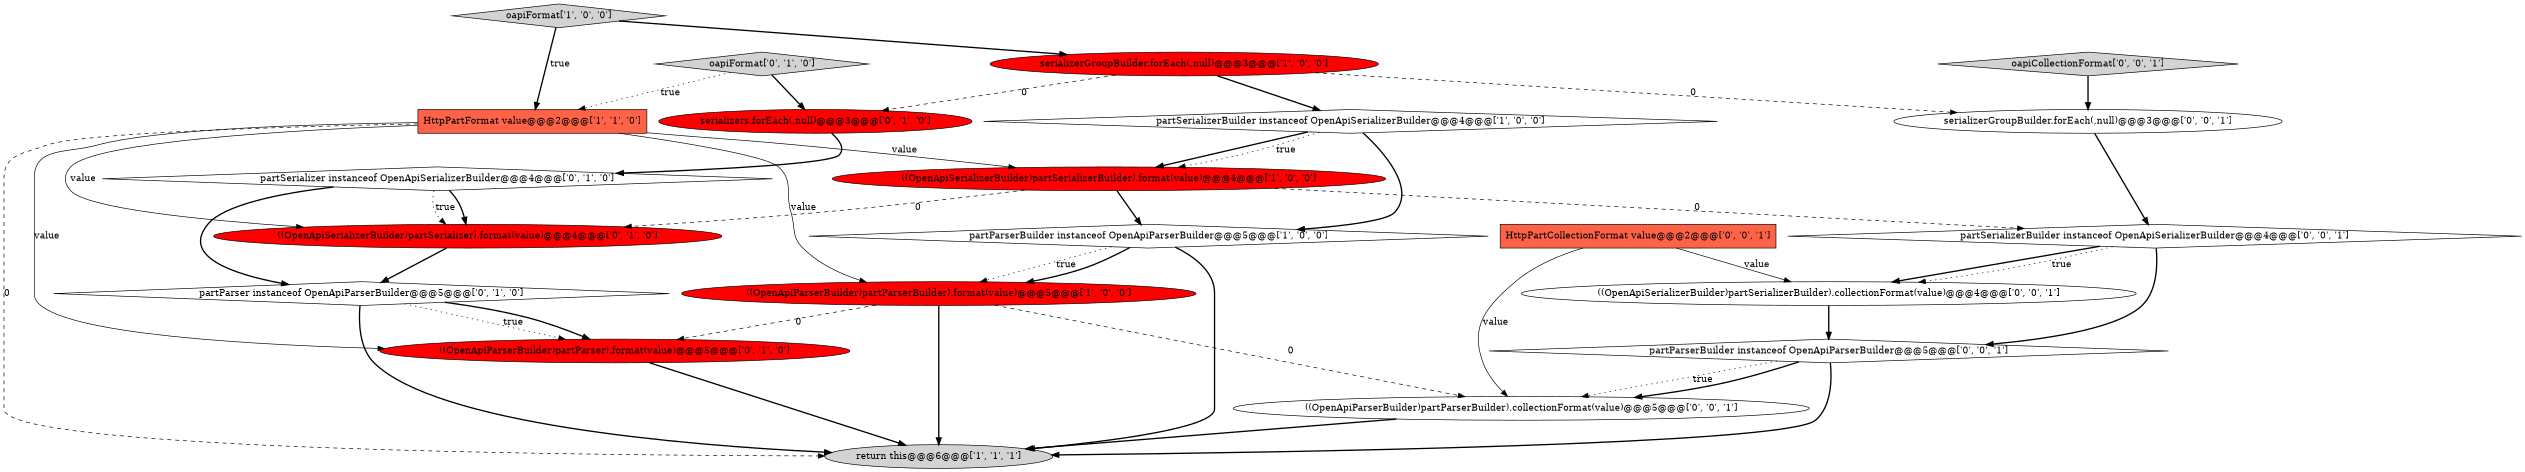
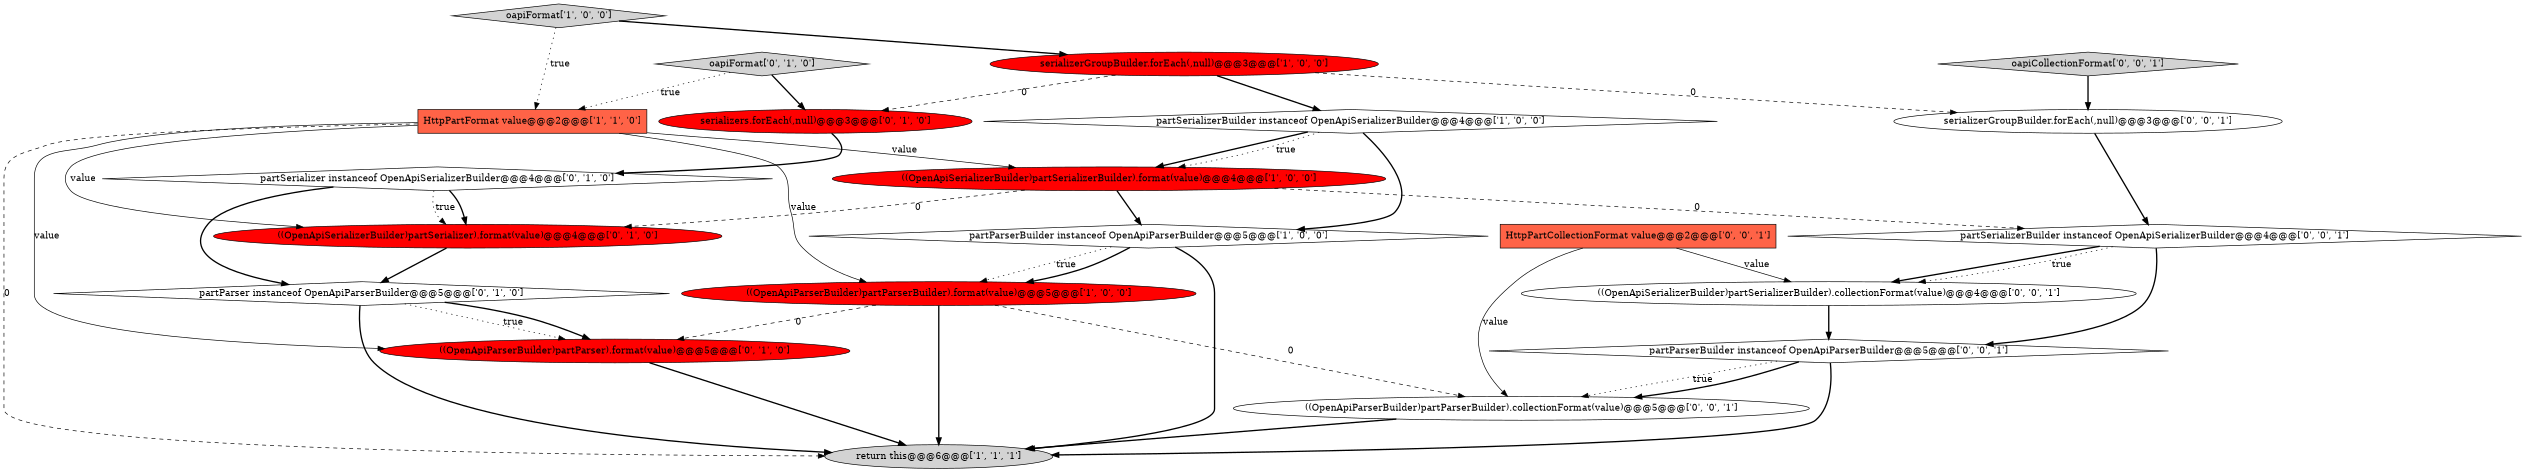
edge "oapiFormat['1', '0', '0']" -> "HttpPartFormat value@@@2@@@['1', '1', '0']": style bold -> dotted
